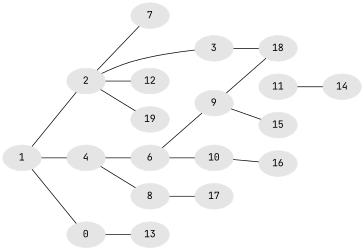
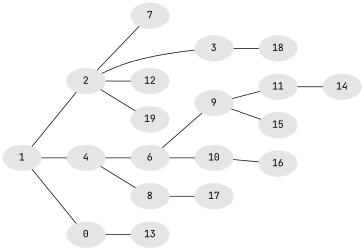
edge "18" -- "9": now "11" -- "9"
